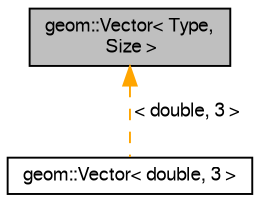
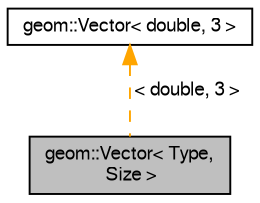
edge "geom::Vector< double, 3 >" -> "geom::Vector< Type, Size >": reversed
